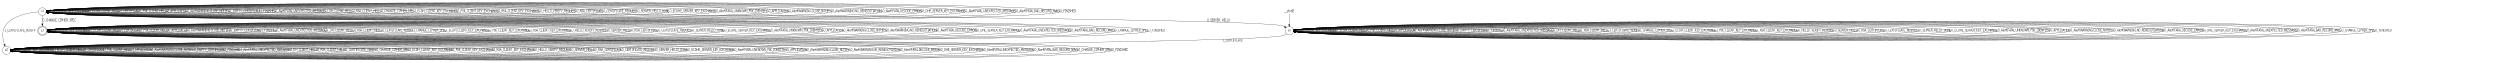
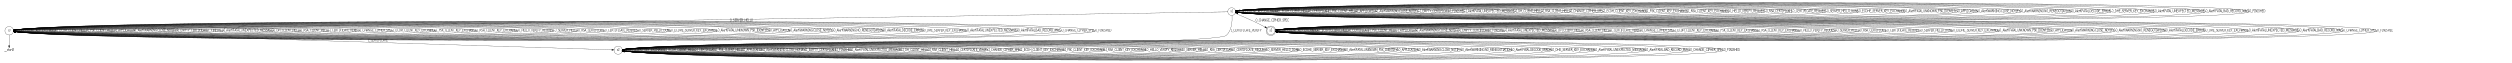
edge "__start2" -> "s0": reversed
